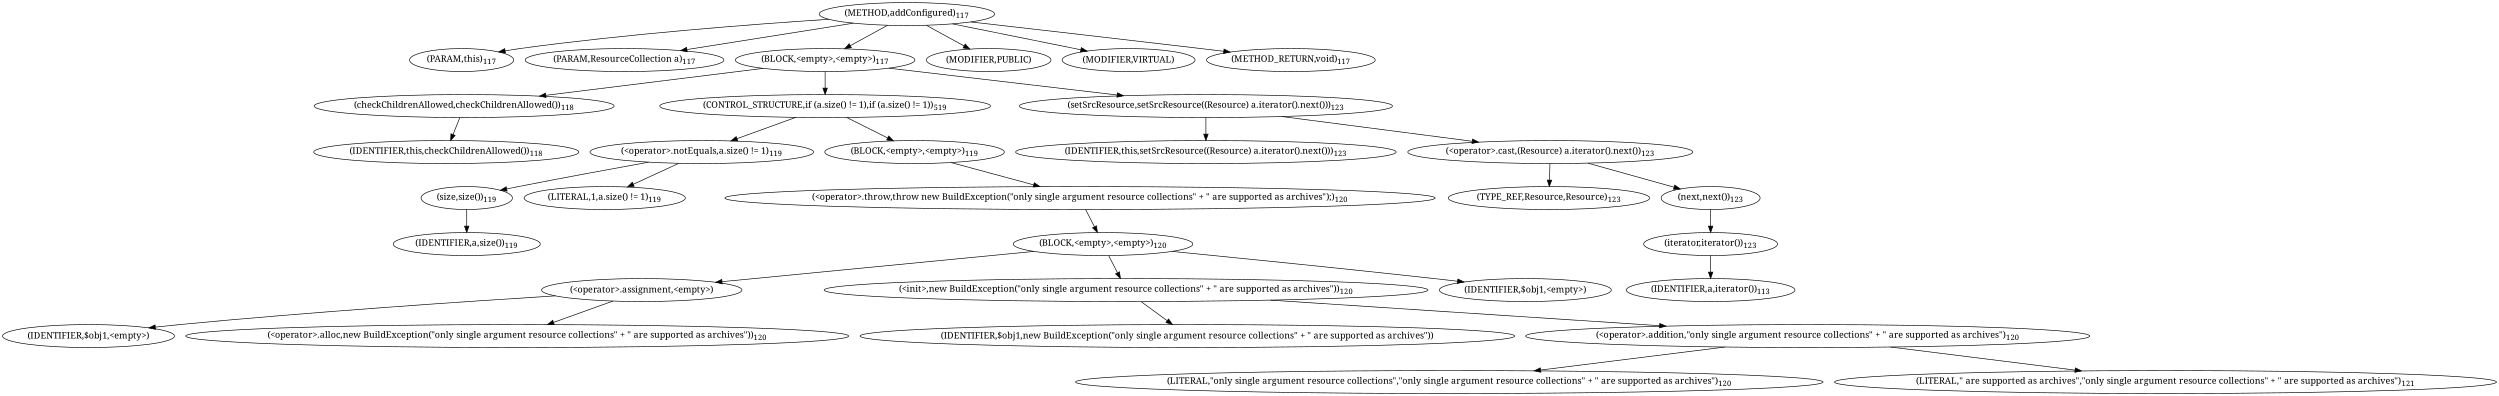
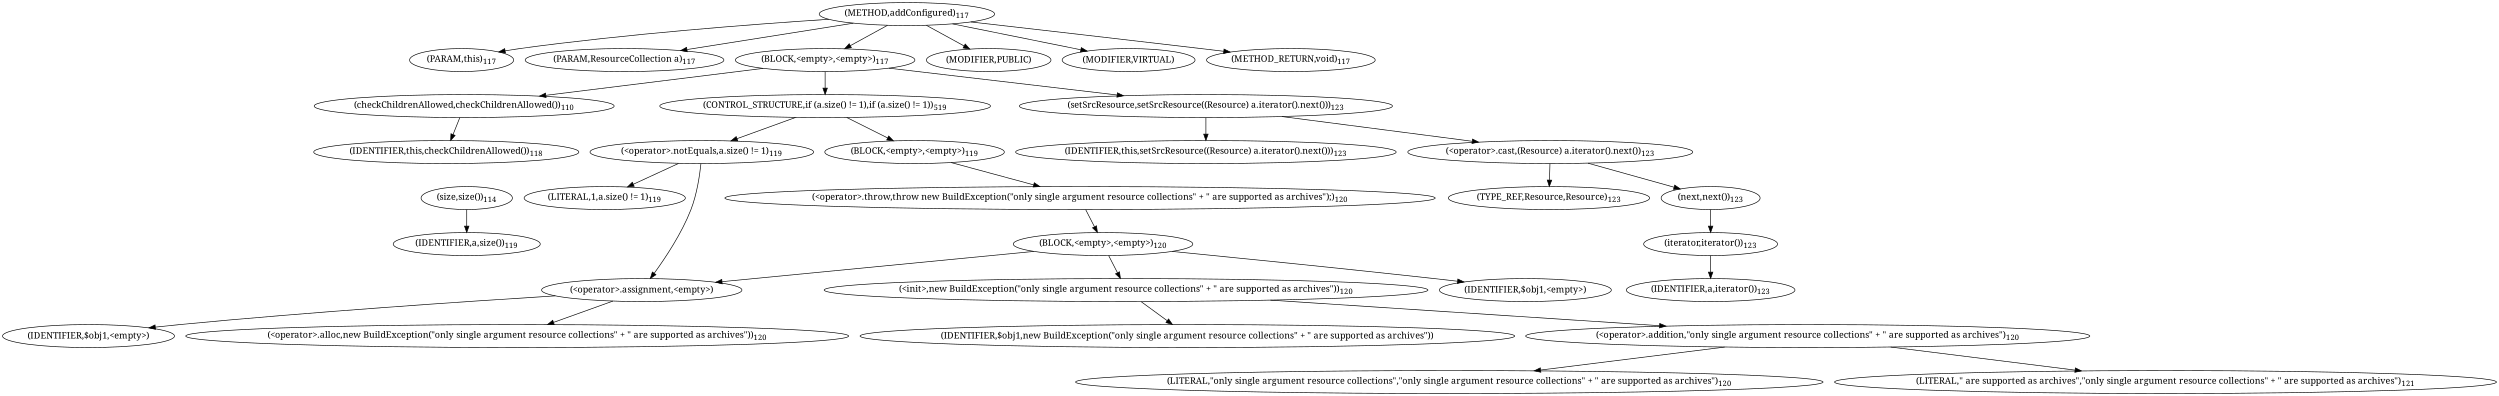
node "(checkChildrenAllowed,checkChildrenAllowed())": text "118" -> "110"
edge "(<operator>.notEquals,a.size() != 1)" -> "(size,size())": now "(<operator>.notEquals,a.size() != 1)" -> "(<operator>.assignment,<empty>)"
node "(size,size())": text "119" -> "114"
node "(IDENTIFIER,a,iterator())": text "113" -> "123"
